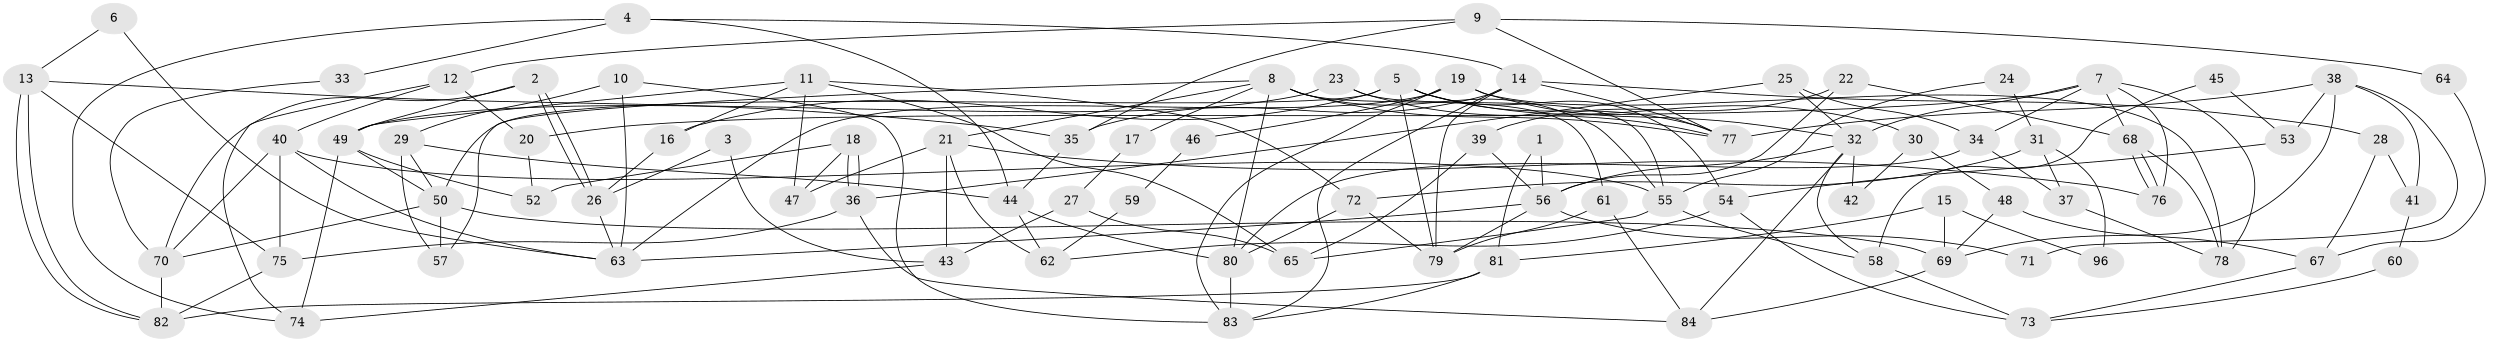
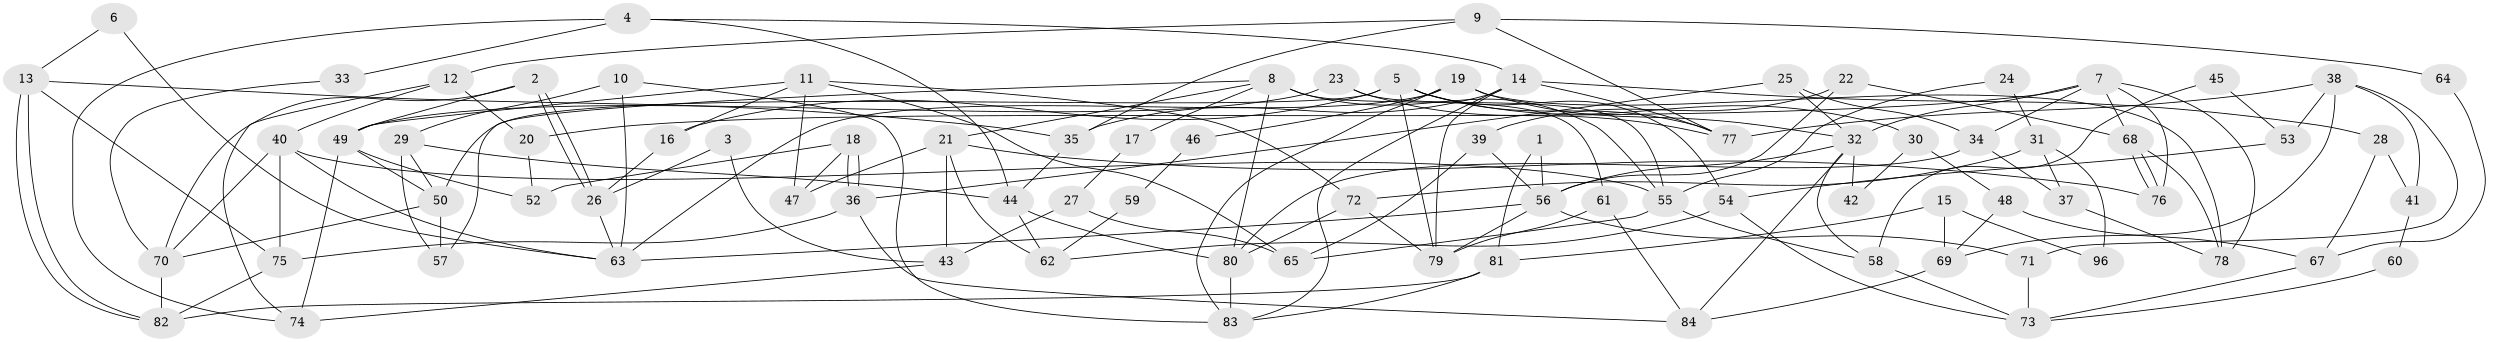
edge "8" -- "77": removed
edge "50" -- "69": removed
edge "71" -- "73": added
